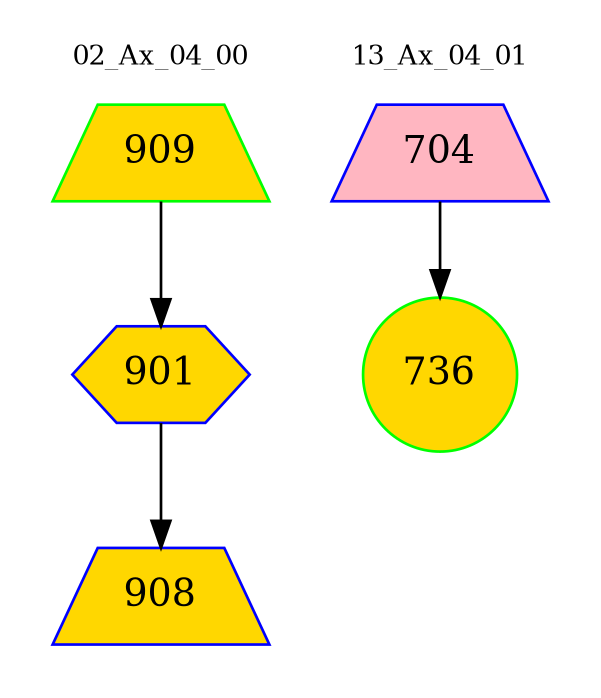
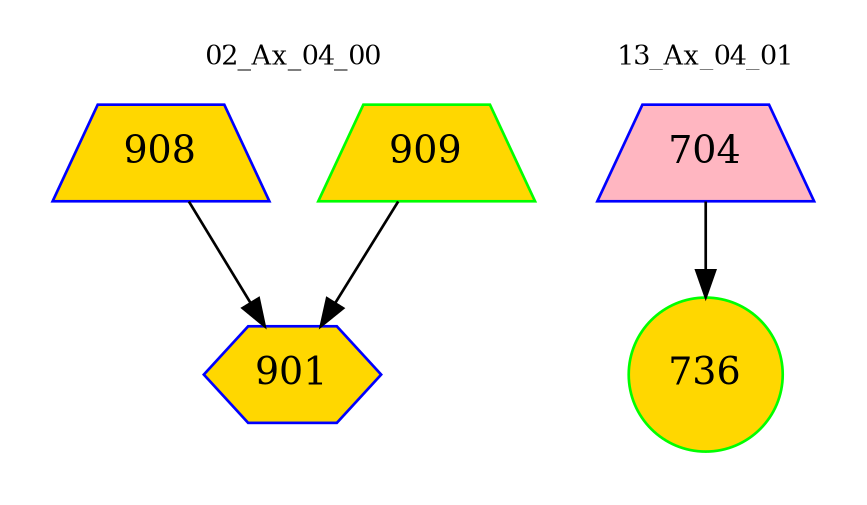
edge "901" -> "908": reversed
